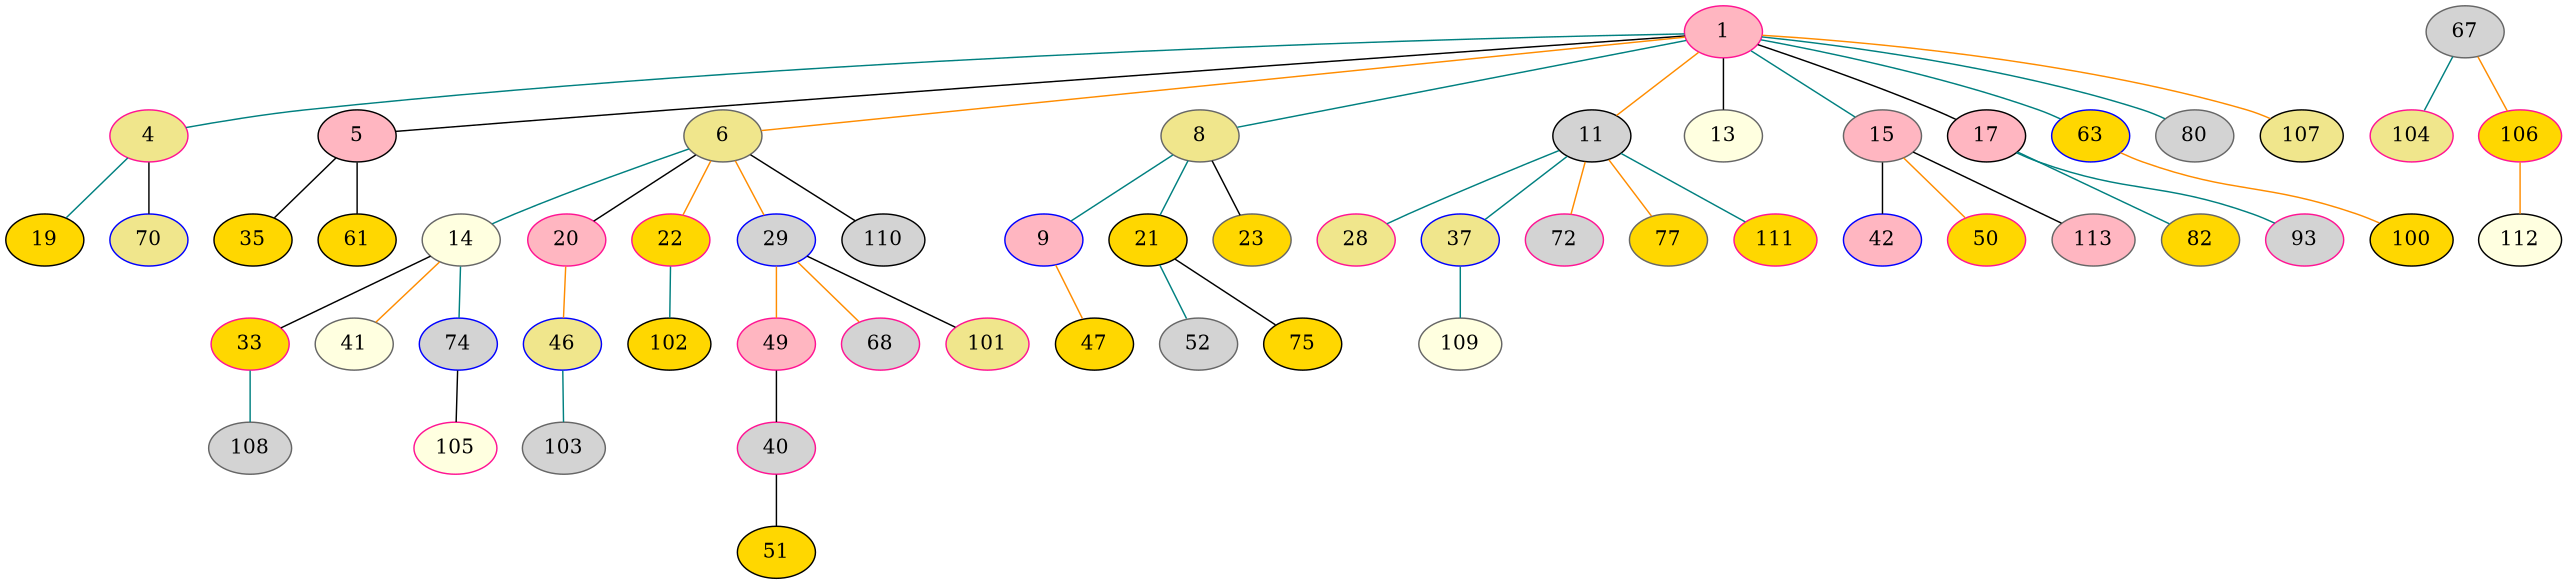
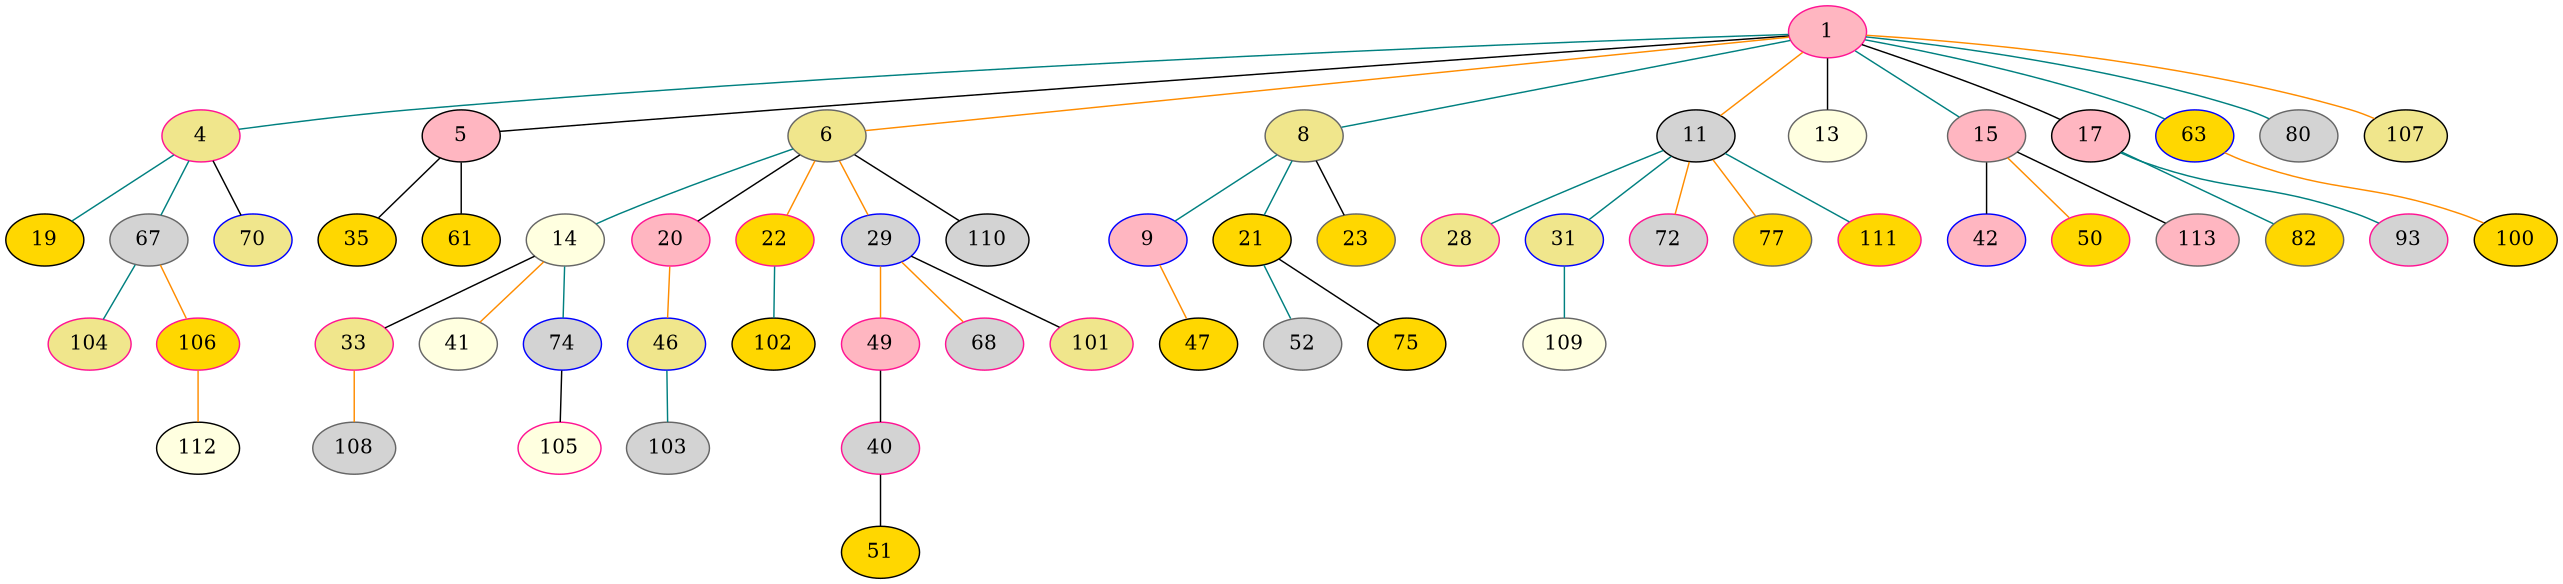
edge "4" -- "67": added
node "37": label "37" -> "31"
node "33": fillcolor gold -> khaki
edge "33" -- "108": color teal -> darkorange
